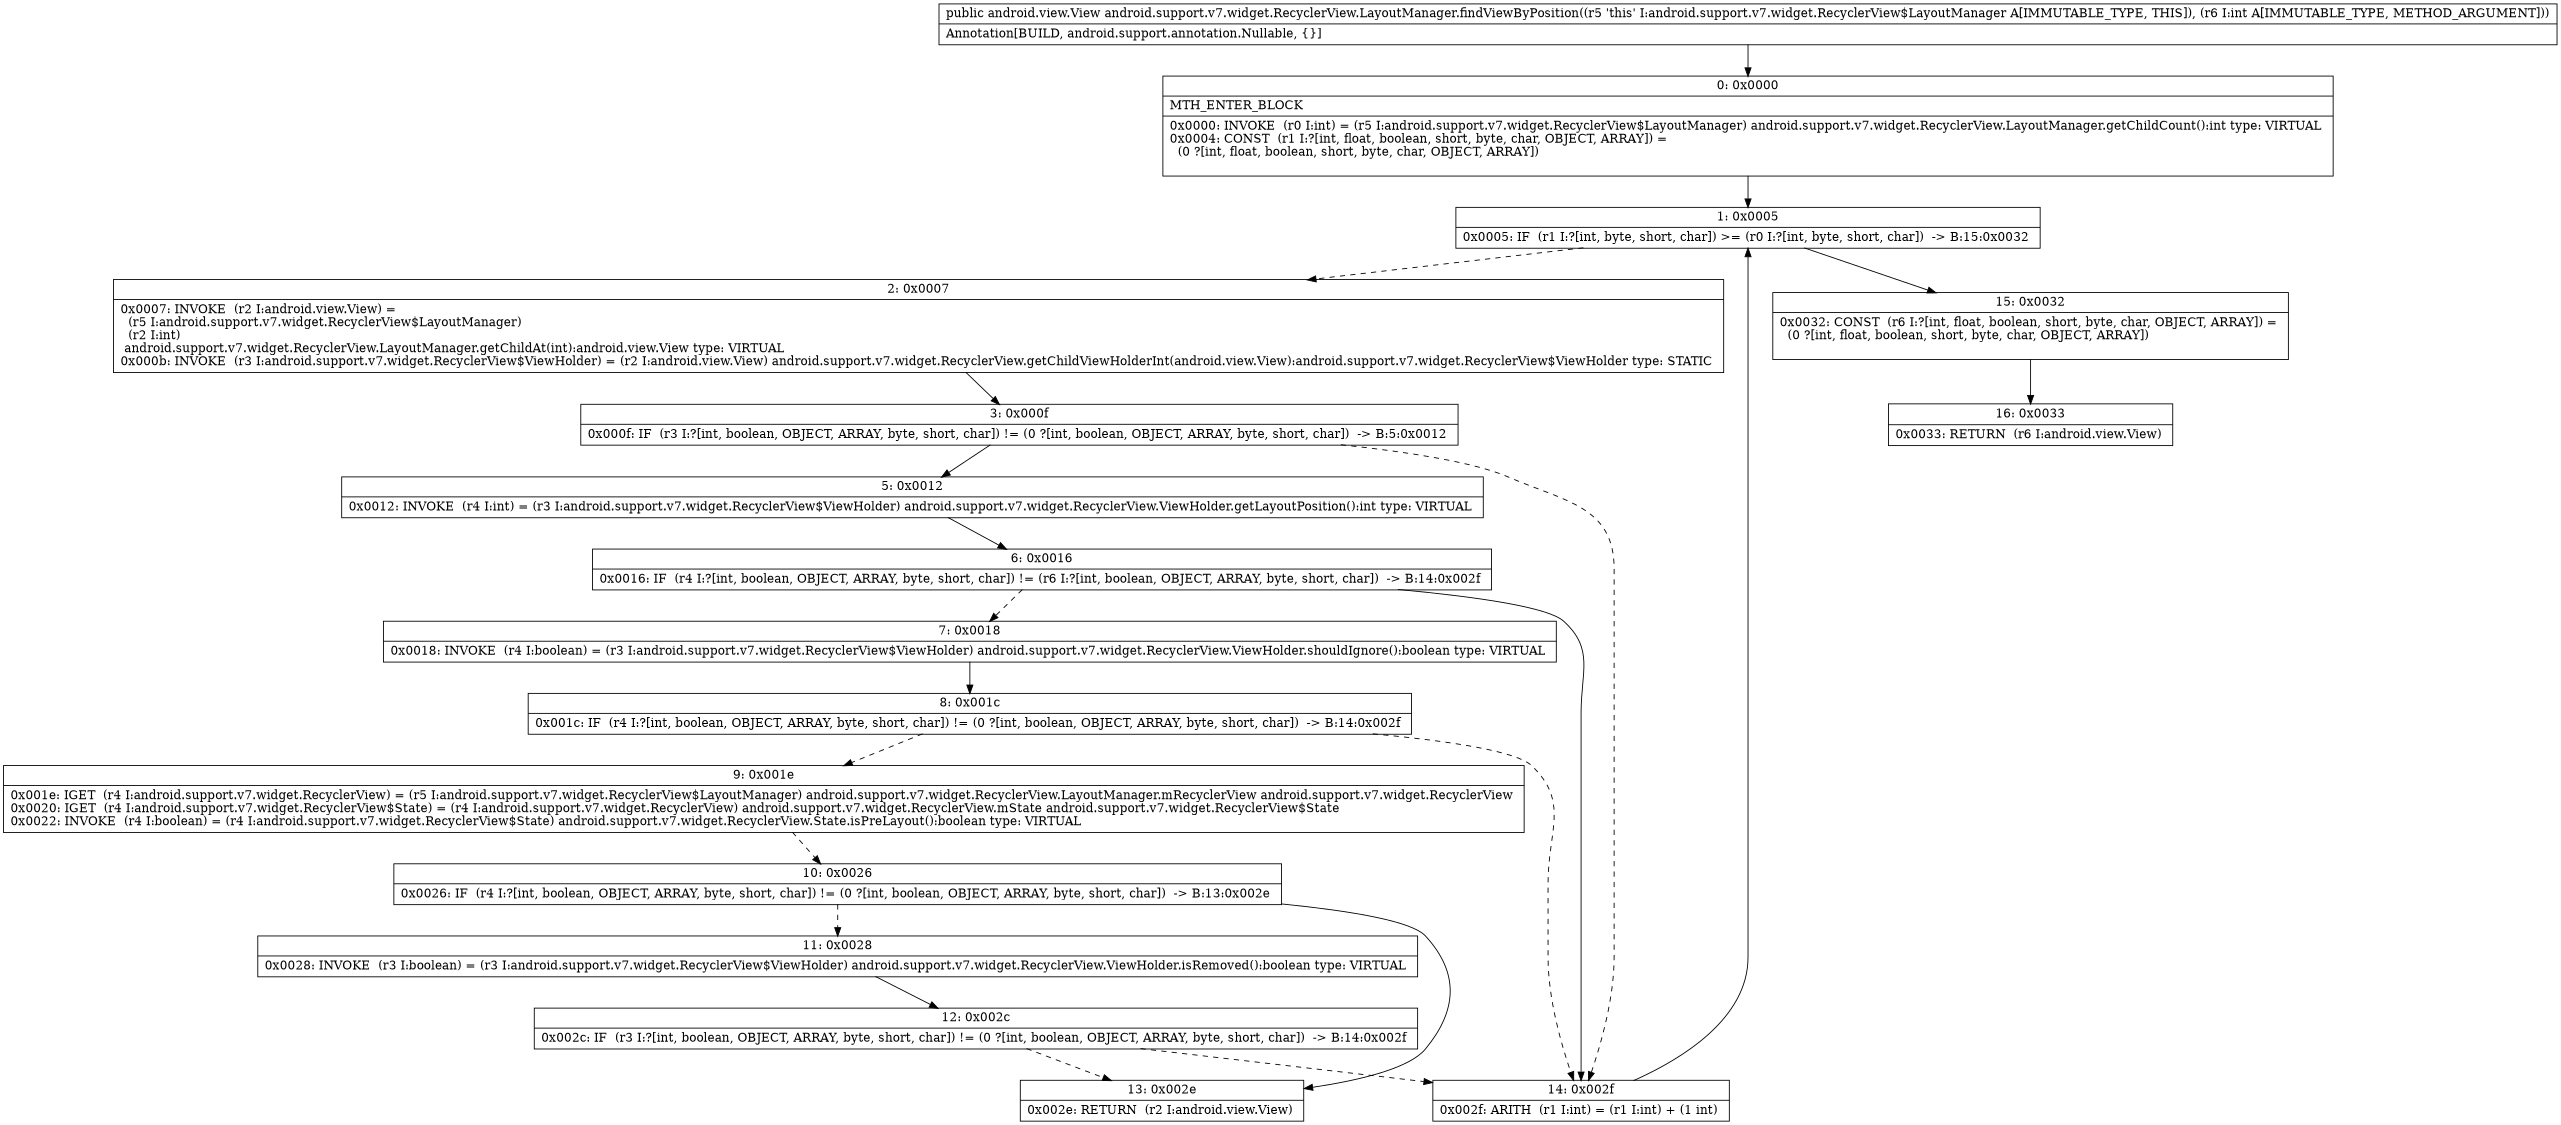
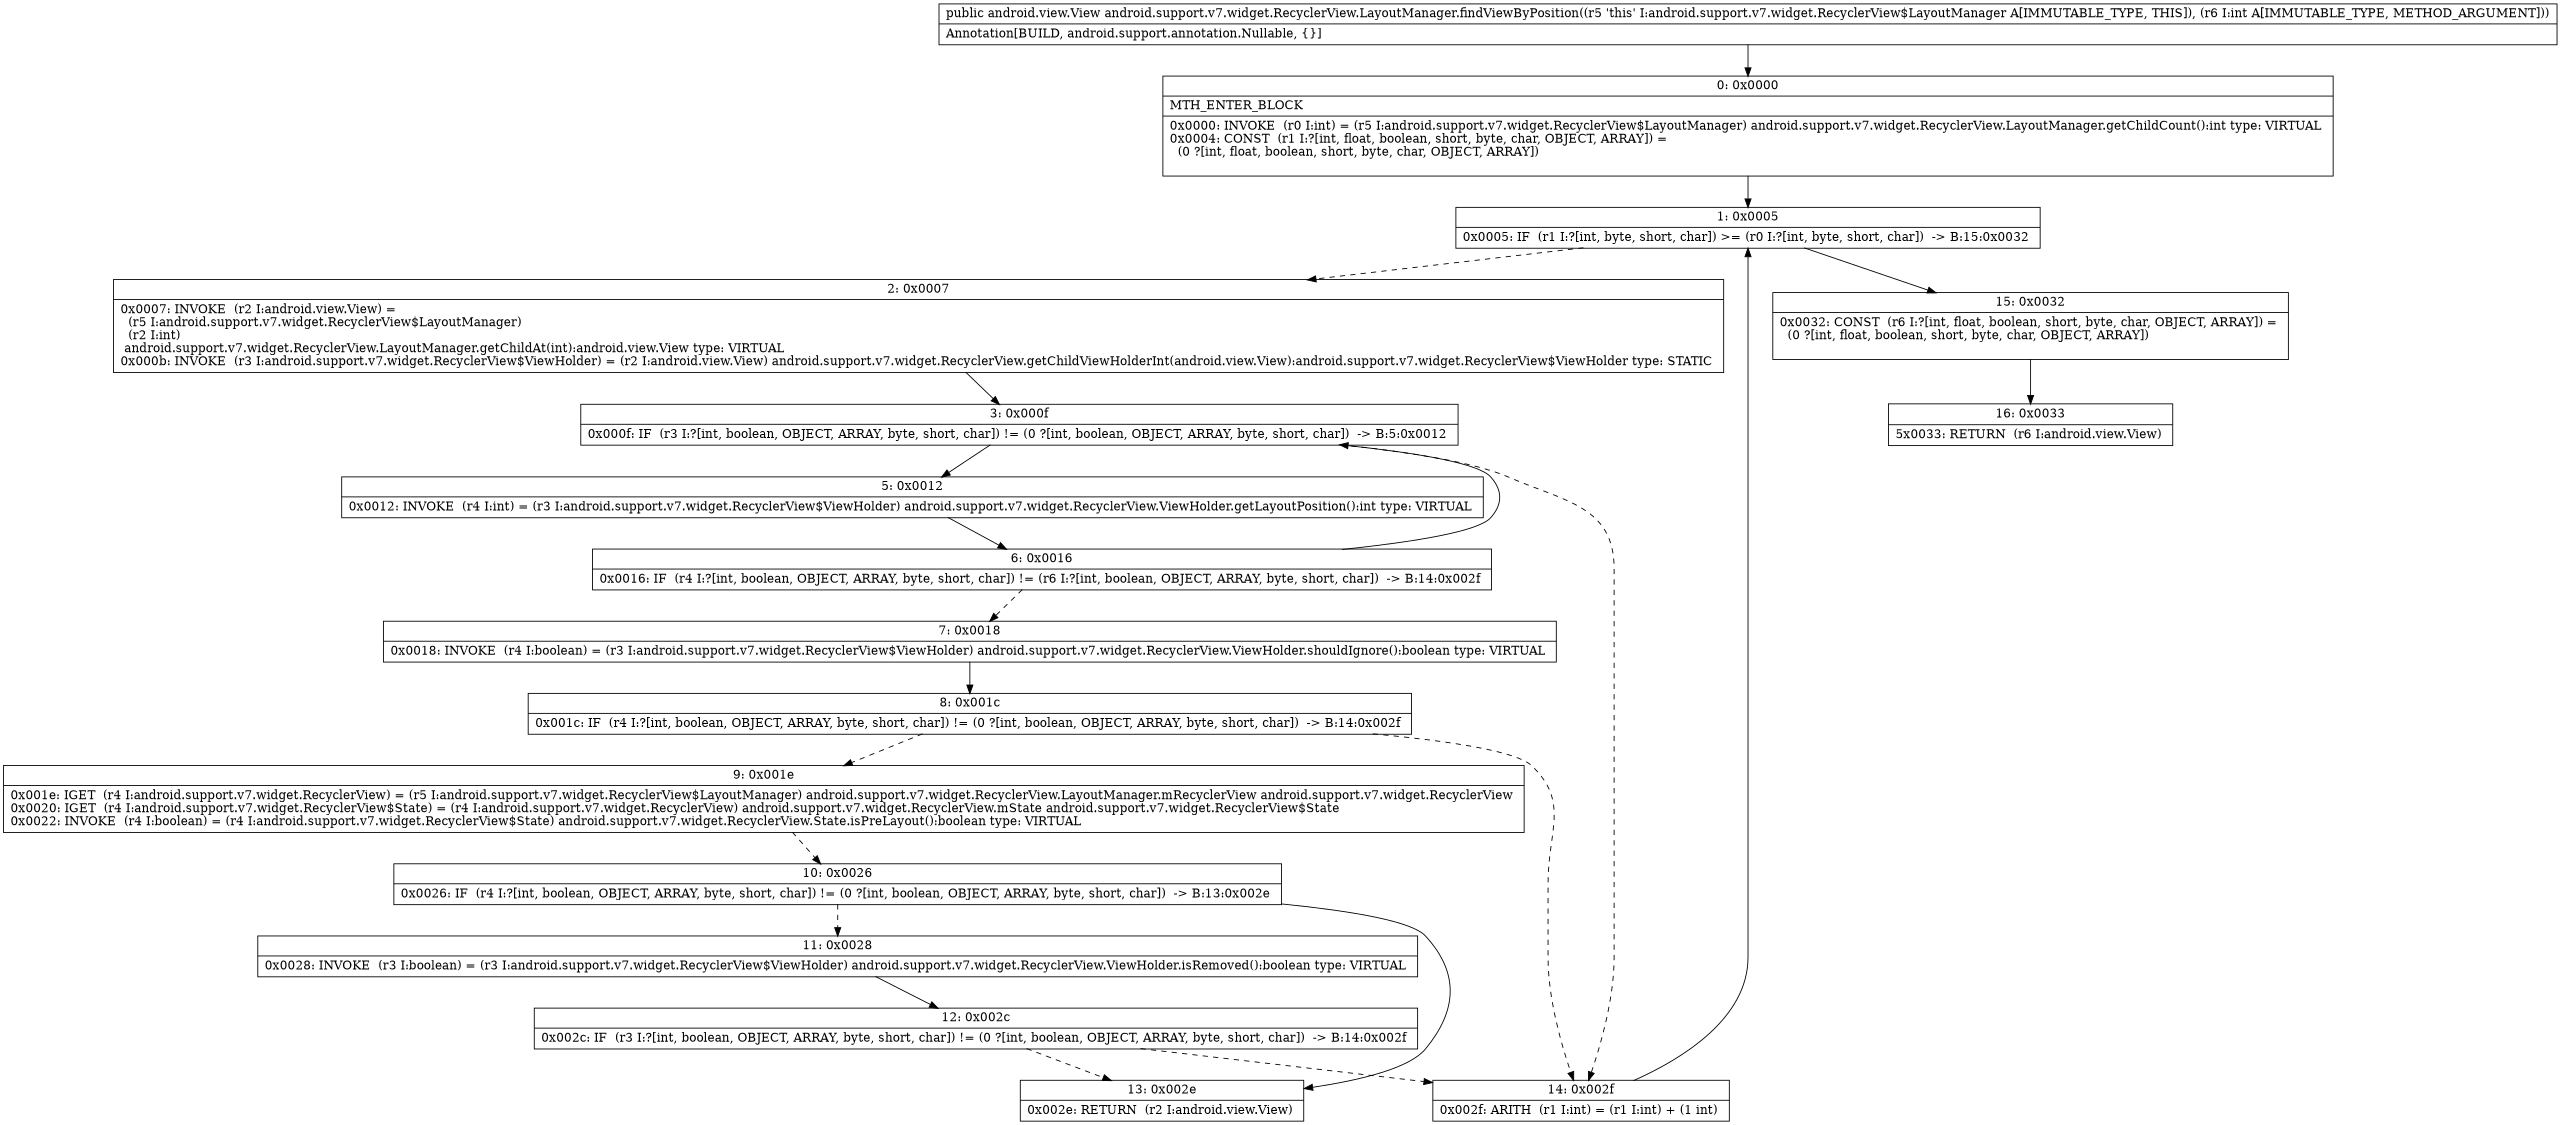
node "16: 0x0033": text "0x0033: RETURN  (r6 I:android.view.View)" -> "5x0033: RETURN  (r6 I:android.view.View)"
edge "6: 0x0016" -> "14: 0x002f": now "6: 0x0016" -> "3: 0x000f"
